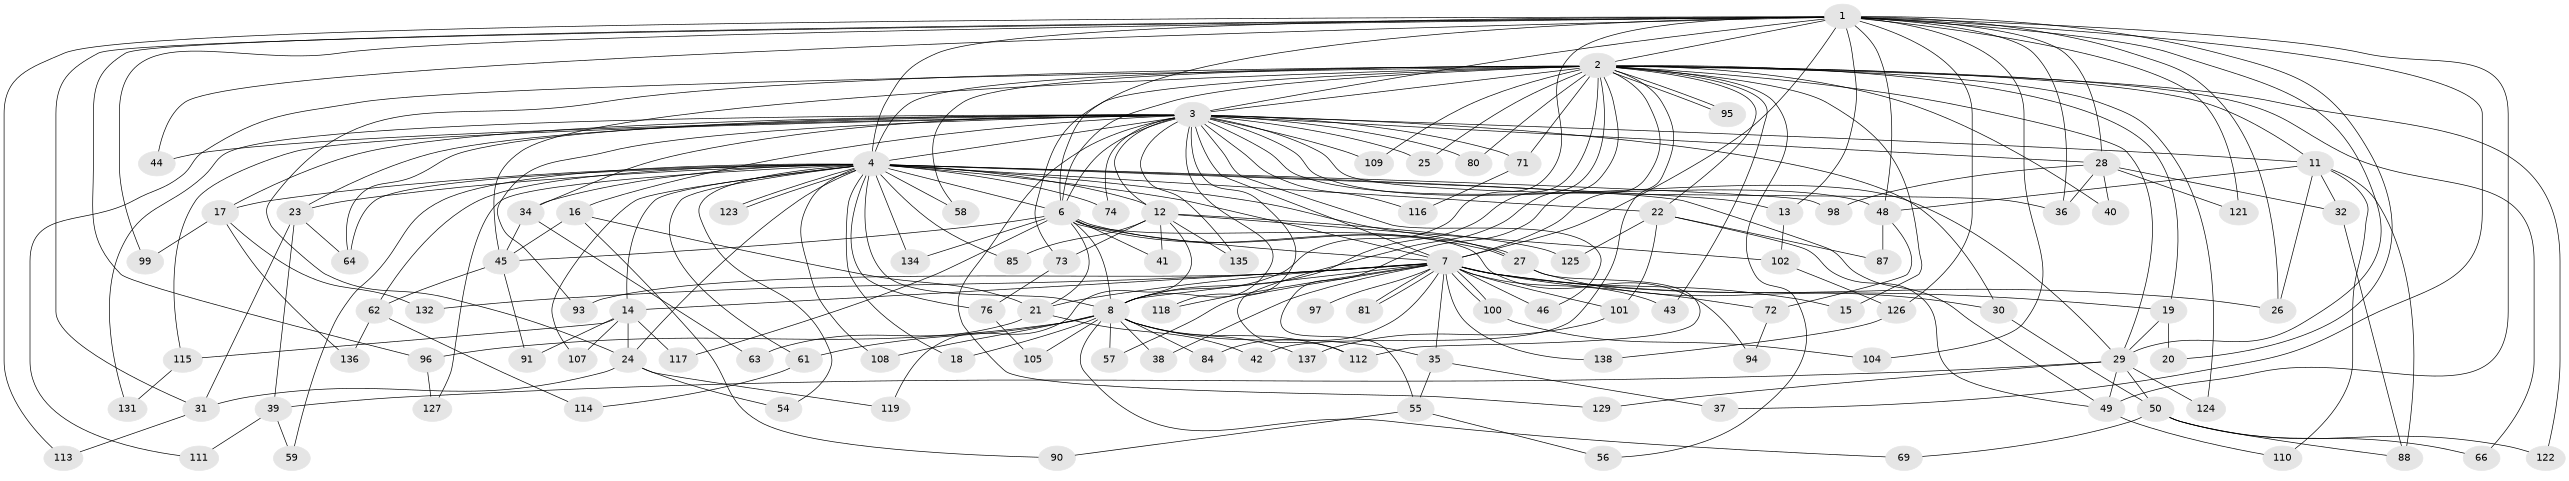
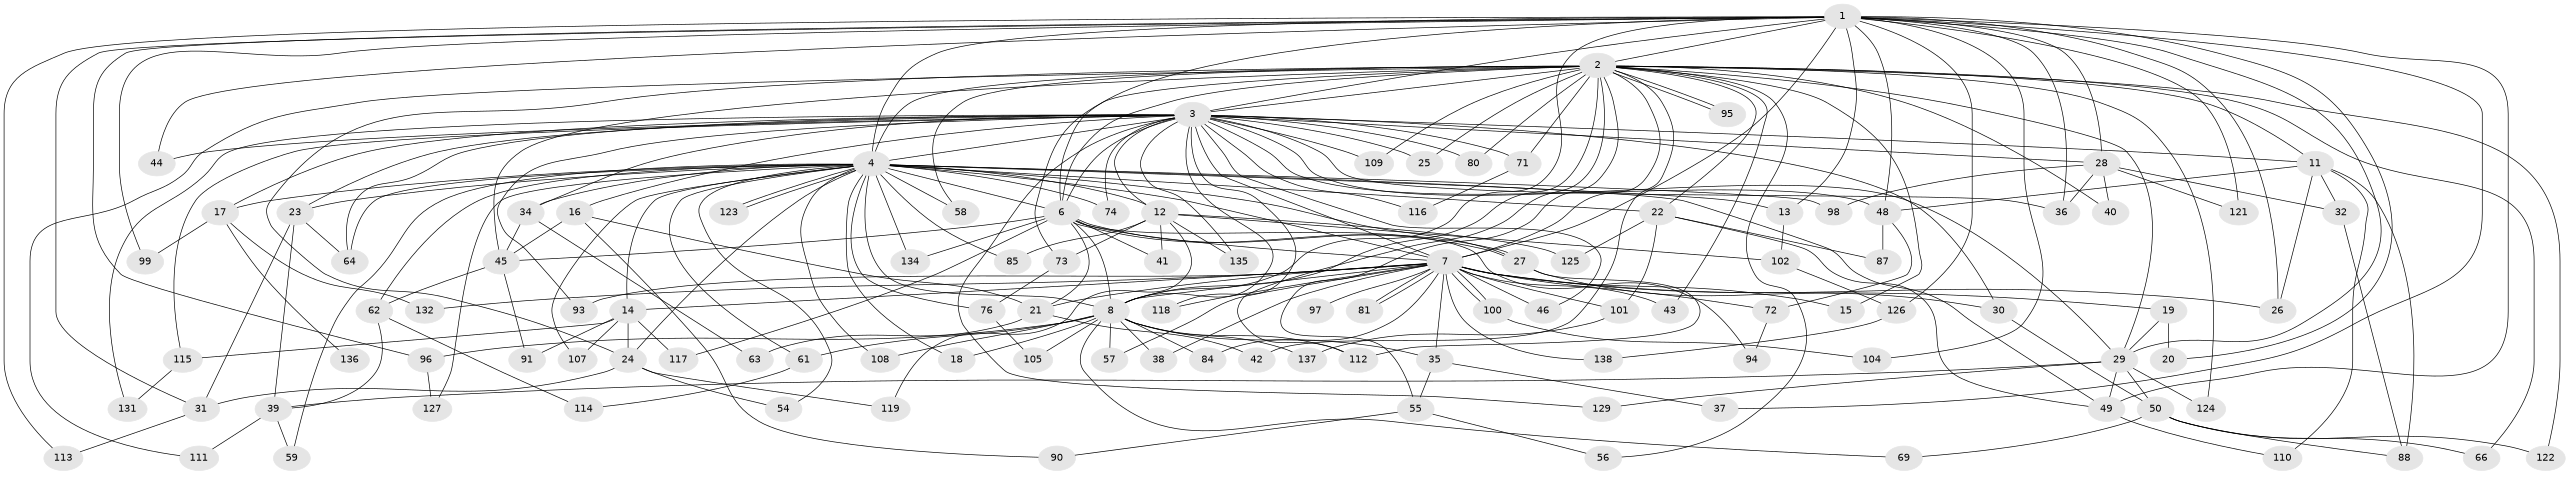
edge "2" -- "19": removed
edge "62" -- "136": now "62" -- "39"
